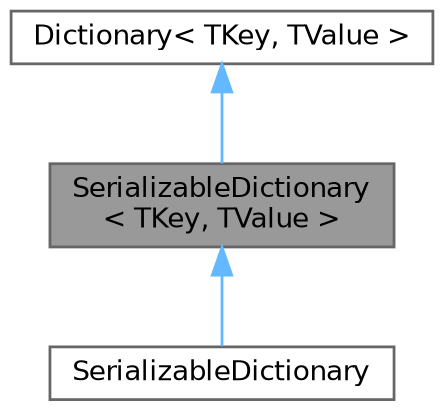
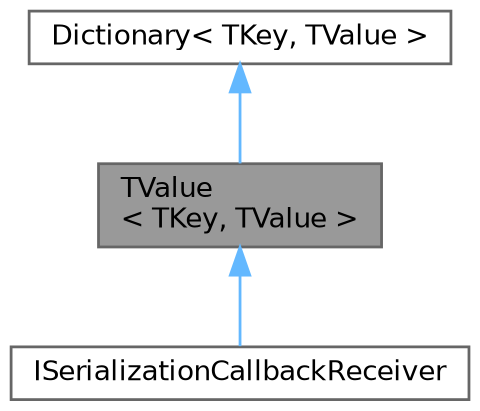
node "SerializableDictionary < TKey, TValue >": label "SerializableDictionary < TKey, TValue >" -> "TValue < TKey, TValue >"
node "SerializableDictionary": label "SerializableDictionary" -> "ISerializationCallbackReceiver"
